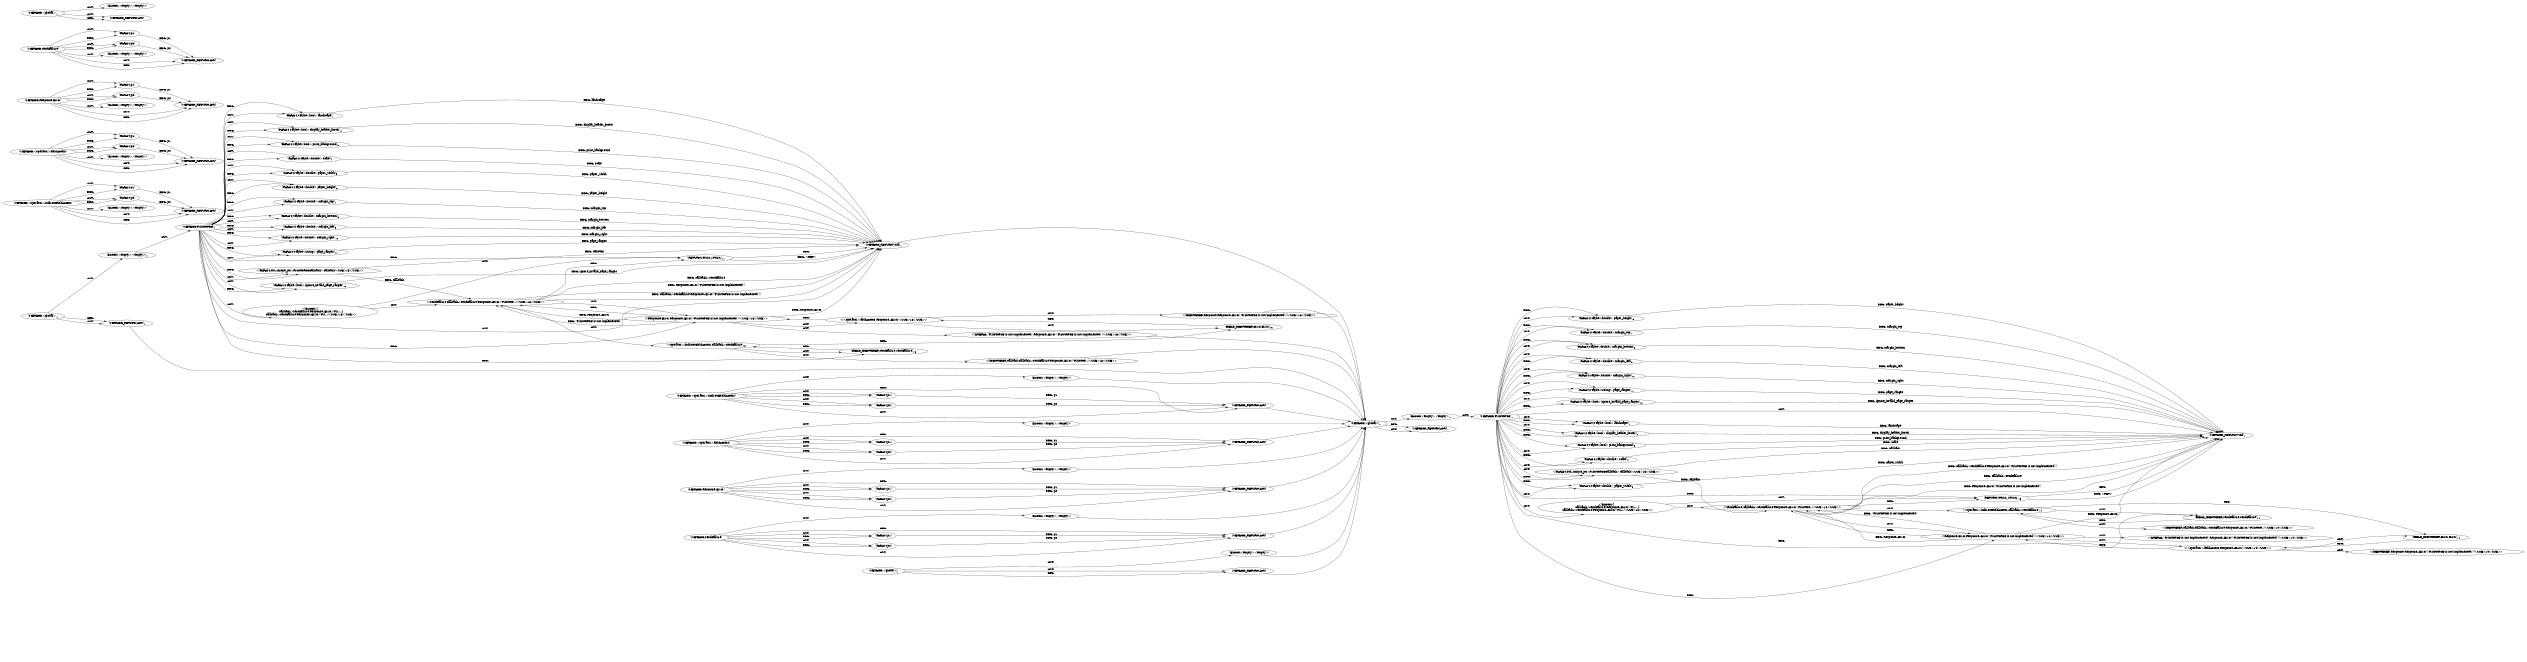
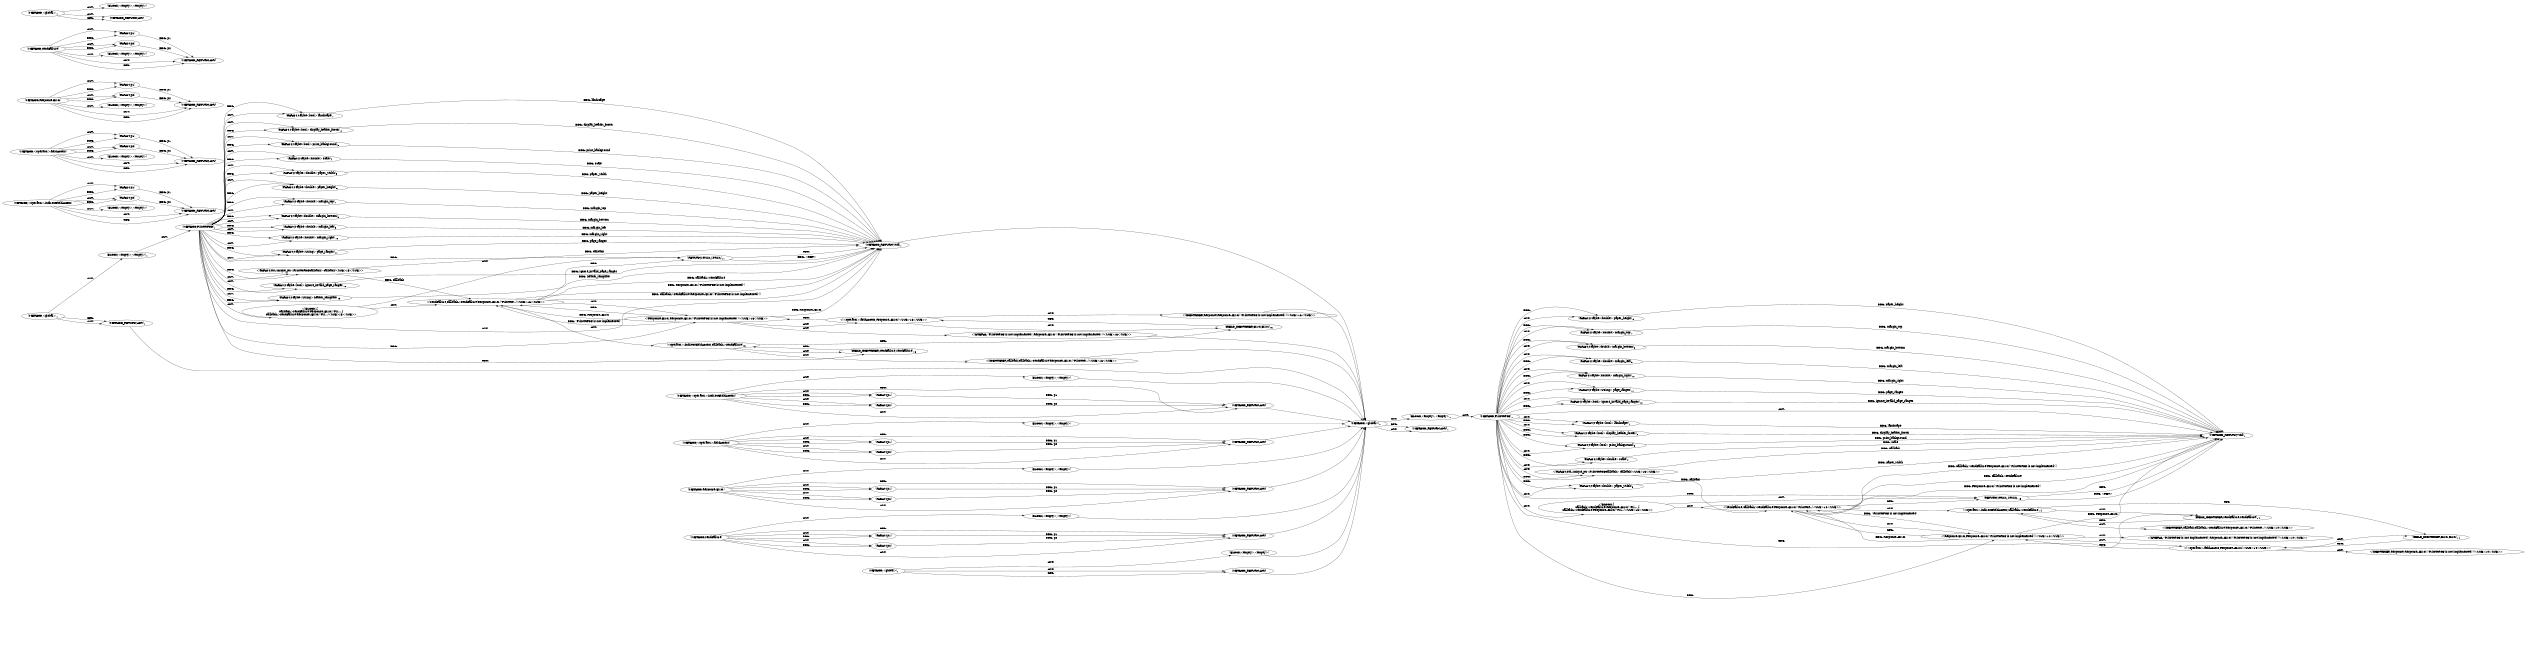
node "(PARAM,Maybe<String> header_template)": added
